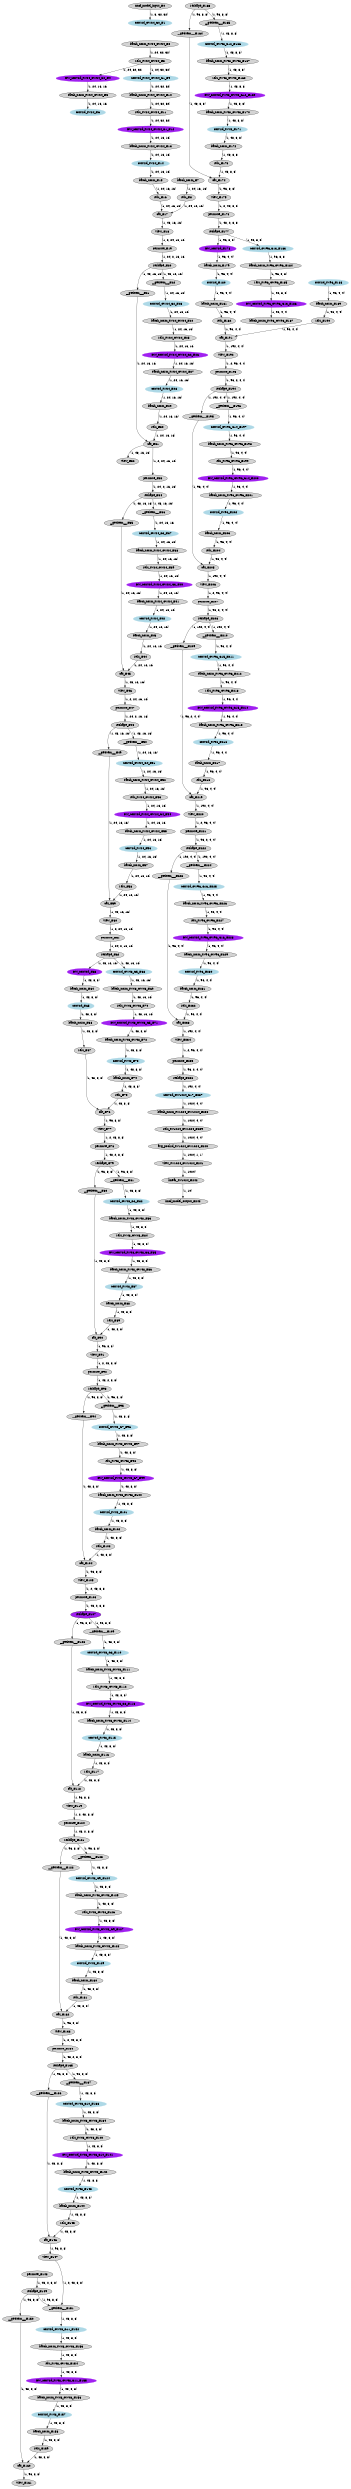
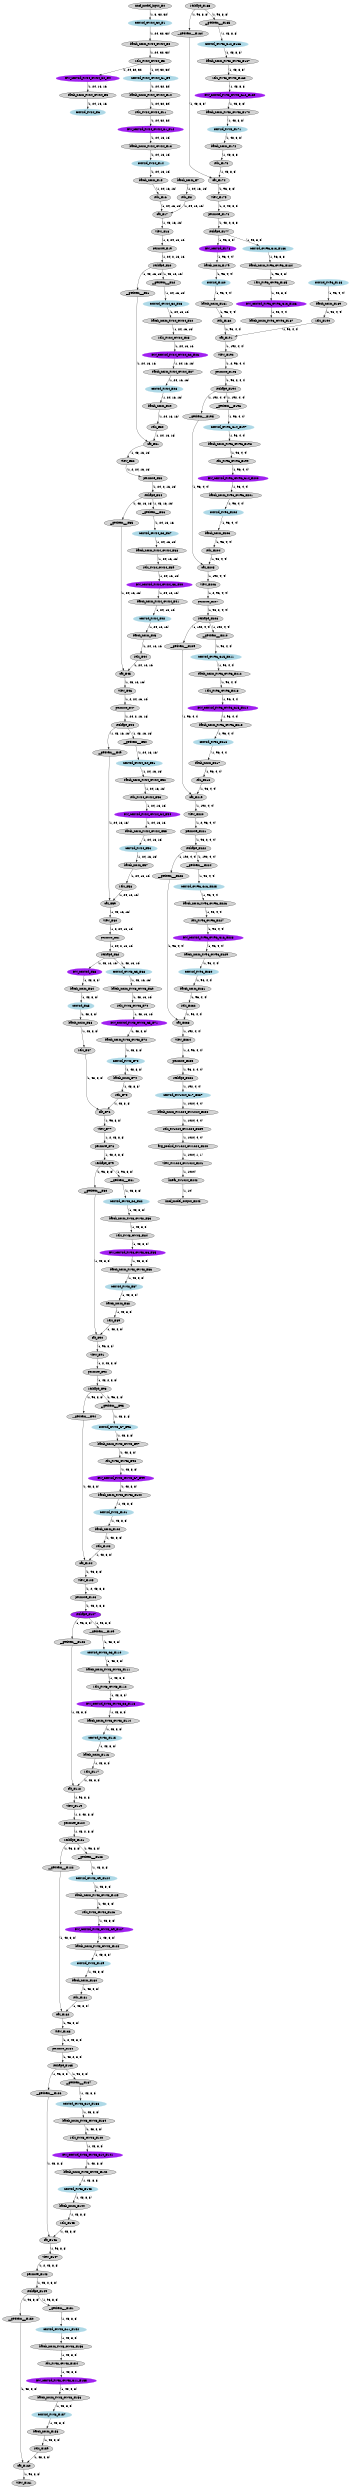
edge "conv2d_OW24_G0_#1" -> "batch_norm_IW24_OW24_#2": added, label "(1, 24, 32, 32)"
edge "cat_#31" -> "permute_#33": now "view_#32" -> "permute_#33"
edge "__getitem___#209" -> "cat_#219": label "(1, 96, 2, 4, 4)" -> "(1, 96, 4, 4)"
edge "view_#147" -> "__getitem___#151": now "view_#147" -> "permute_#148"
